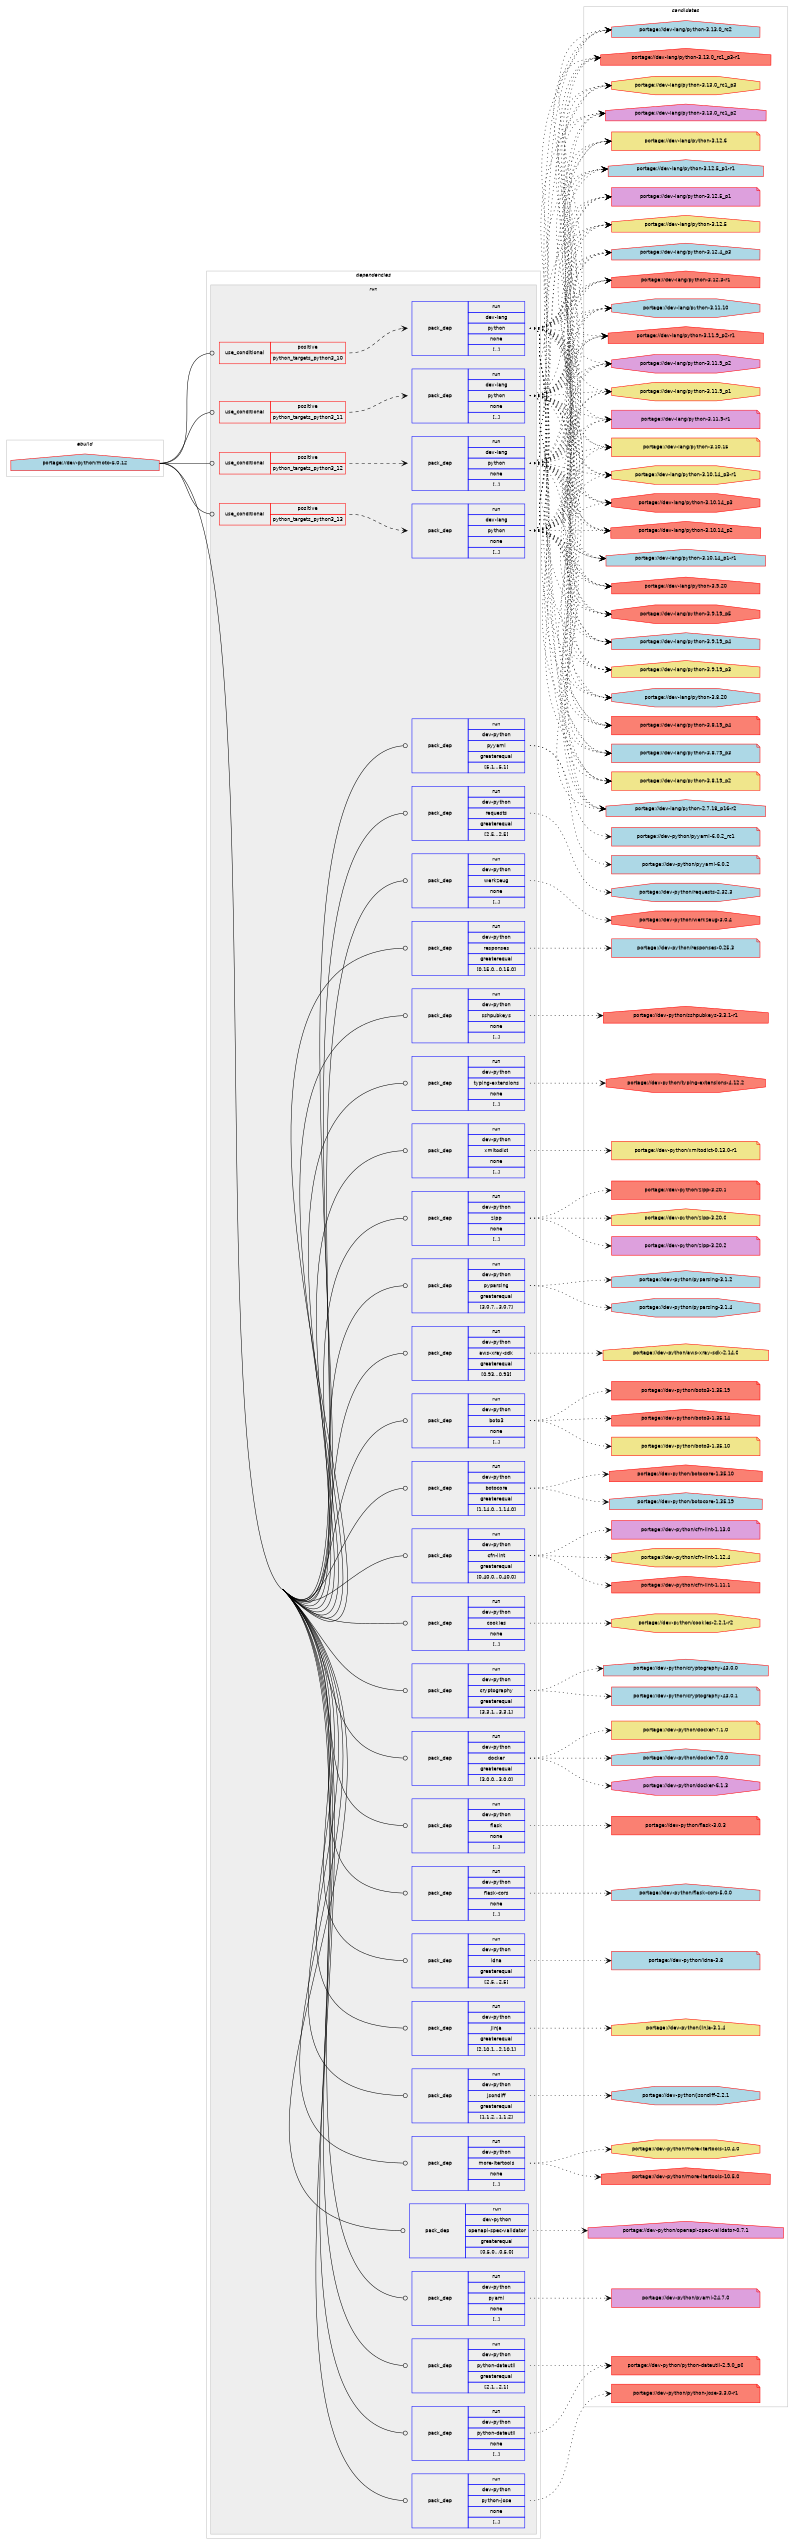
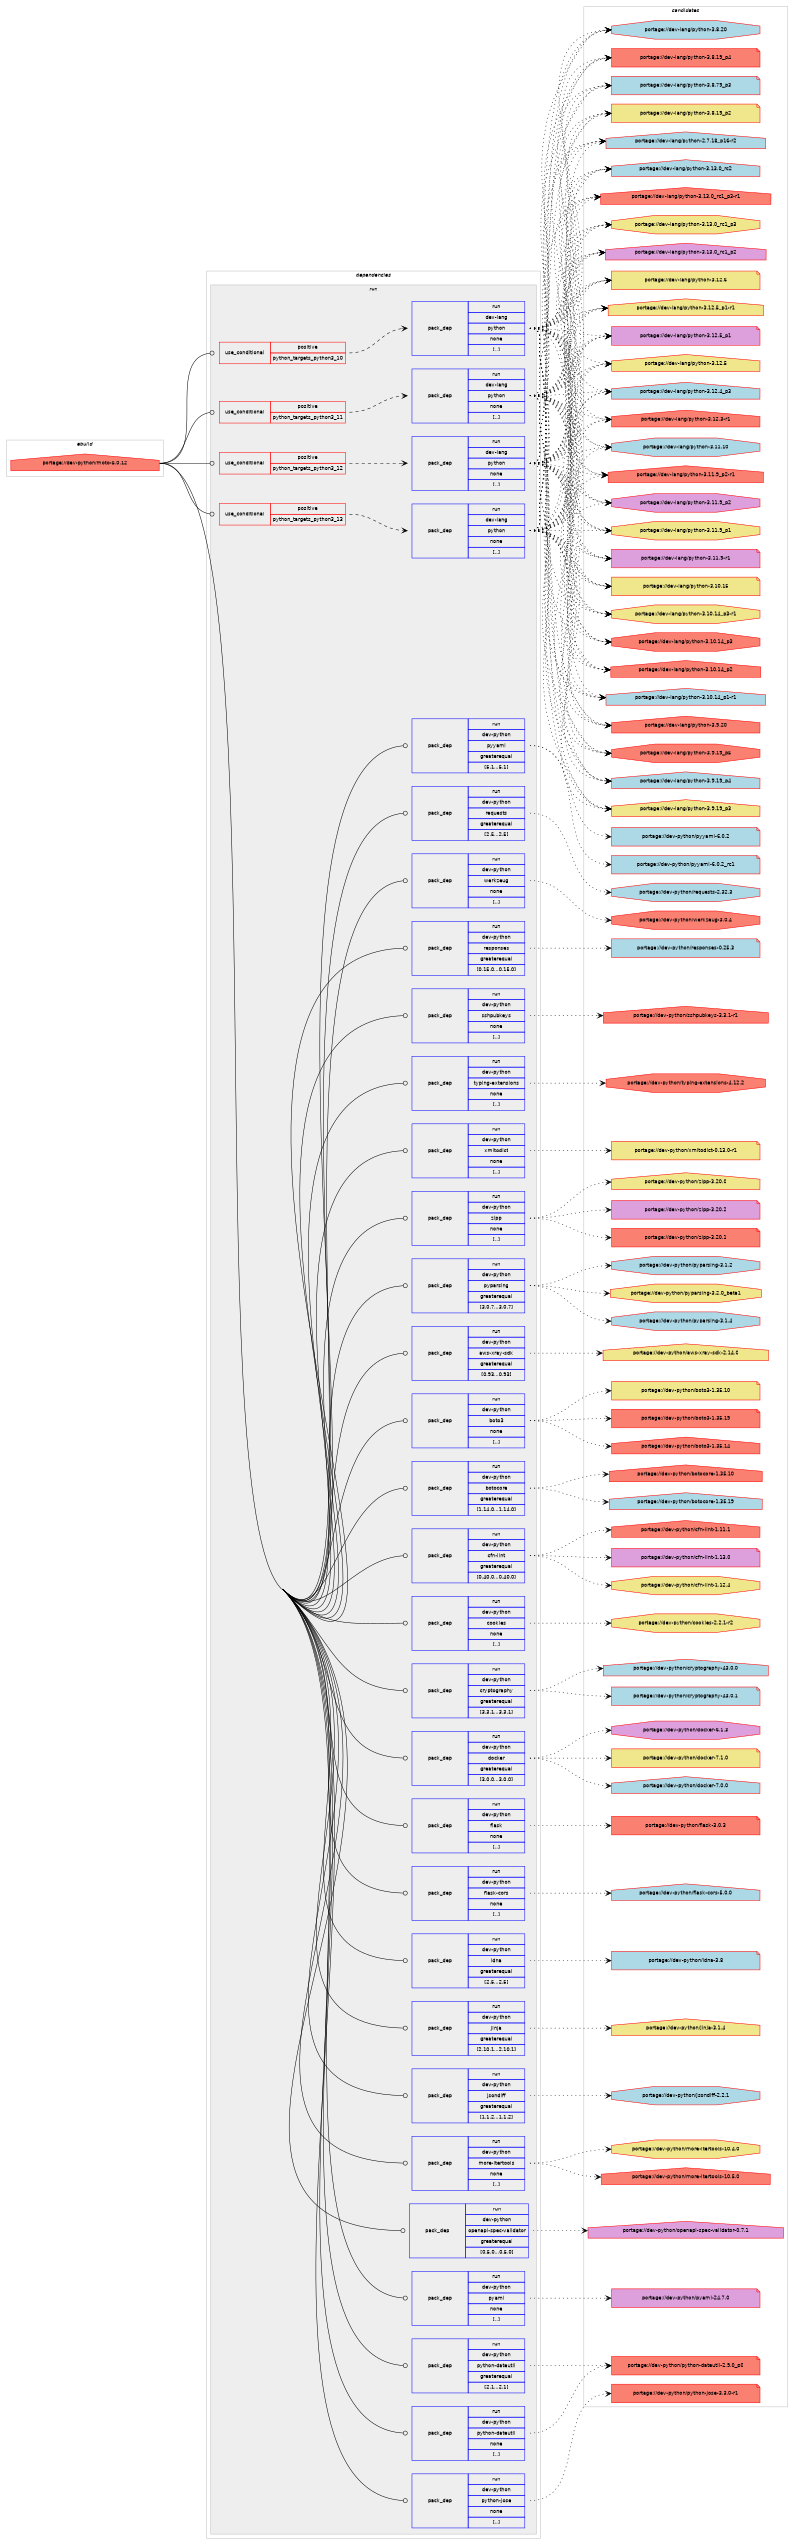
node "portage://dev-lang/python-3.12.5_p1-r1": fillcolor lightblue -> khaki
node "portage://dev-python/moto-5.0.12": fillcolor lightblue -> salmon
node "portage://dev-python/pyparsing-3.1.2": shape house -> octagon
node "portage://dev-python/pyparsing-3.2.0_beta1": added
